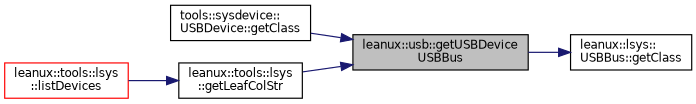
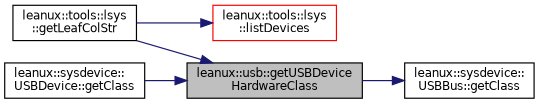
node "tools::sysdevice:: USBDevice::getClass": label "tools::sysdevice:: USBDevice::getClass" -> "leanux::sysdevice:: USBDevice::getClass"
node "leanux::usb::getUSBDevice USBBus": label "leanux::usb::getUSBDevice USBBus" -> "leanux::usb::getUSBDevice HardwareClass"
node "leanux::lsys:: USBBus::getClass": label "leanux::lsys:: USBBus::getClass" -> "leanux::sysdevice:: USBBus::getClass"
edge "leanux::tools::lsys ::listDevices" -> "leanux::tools::lsys ::getLeafColStr": reversed
